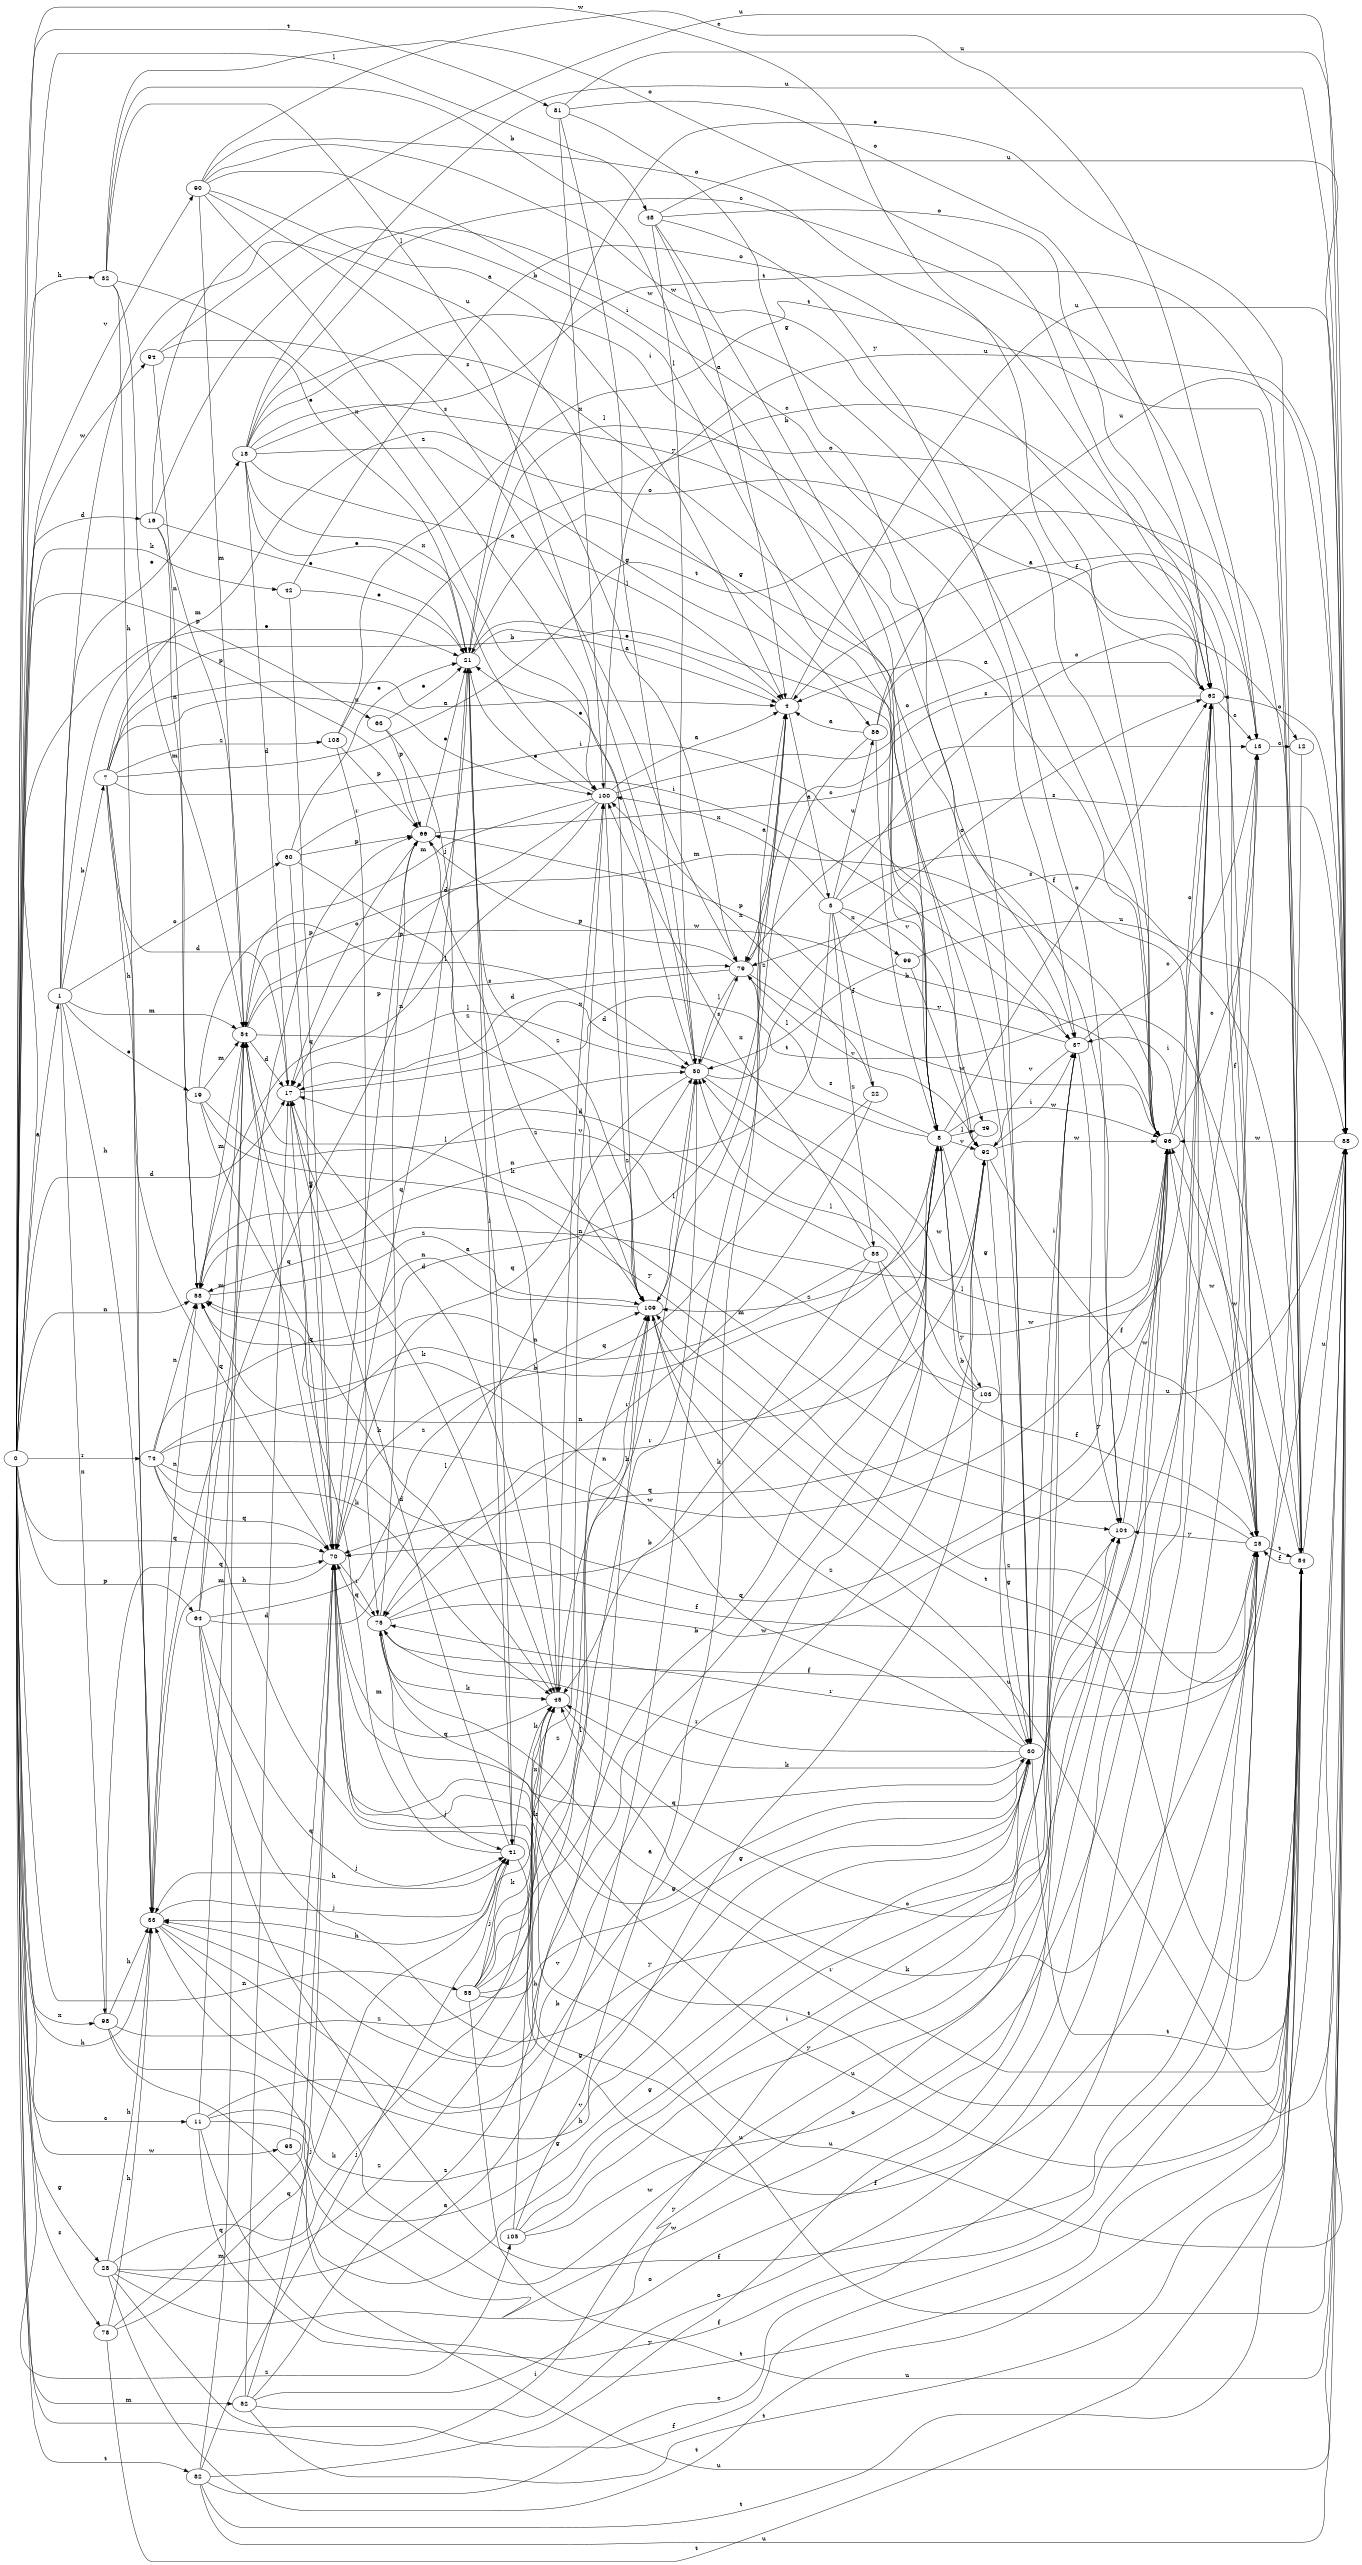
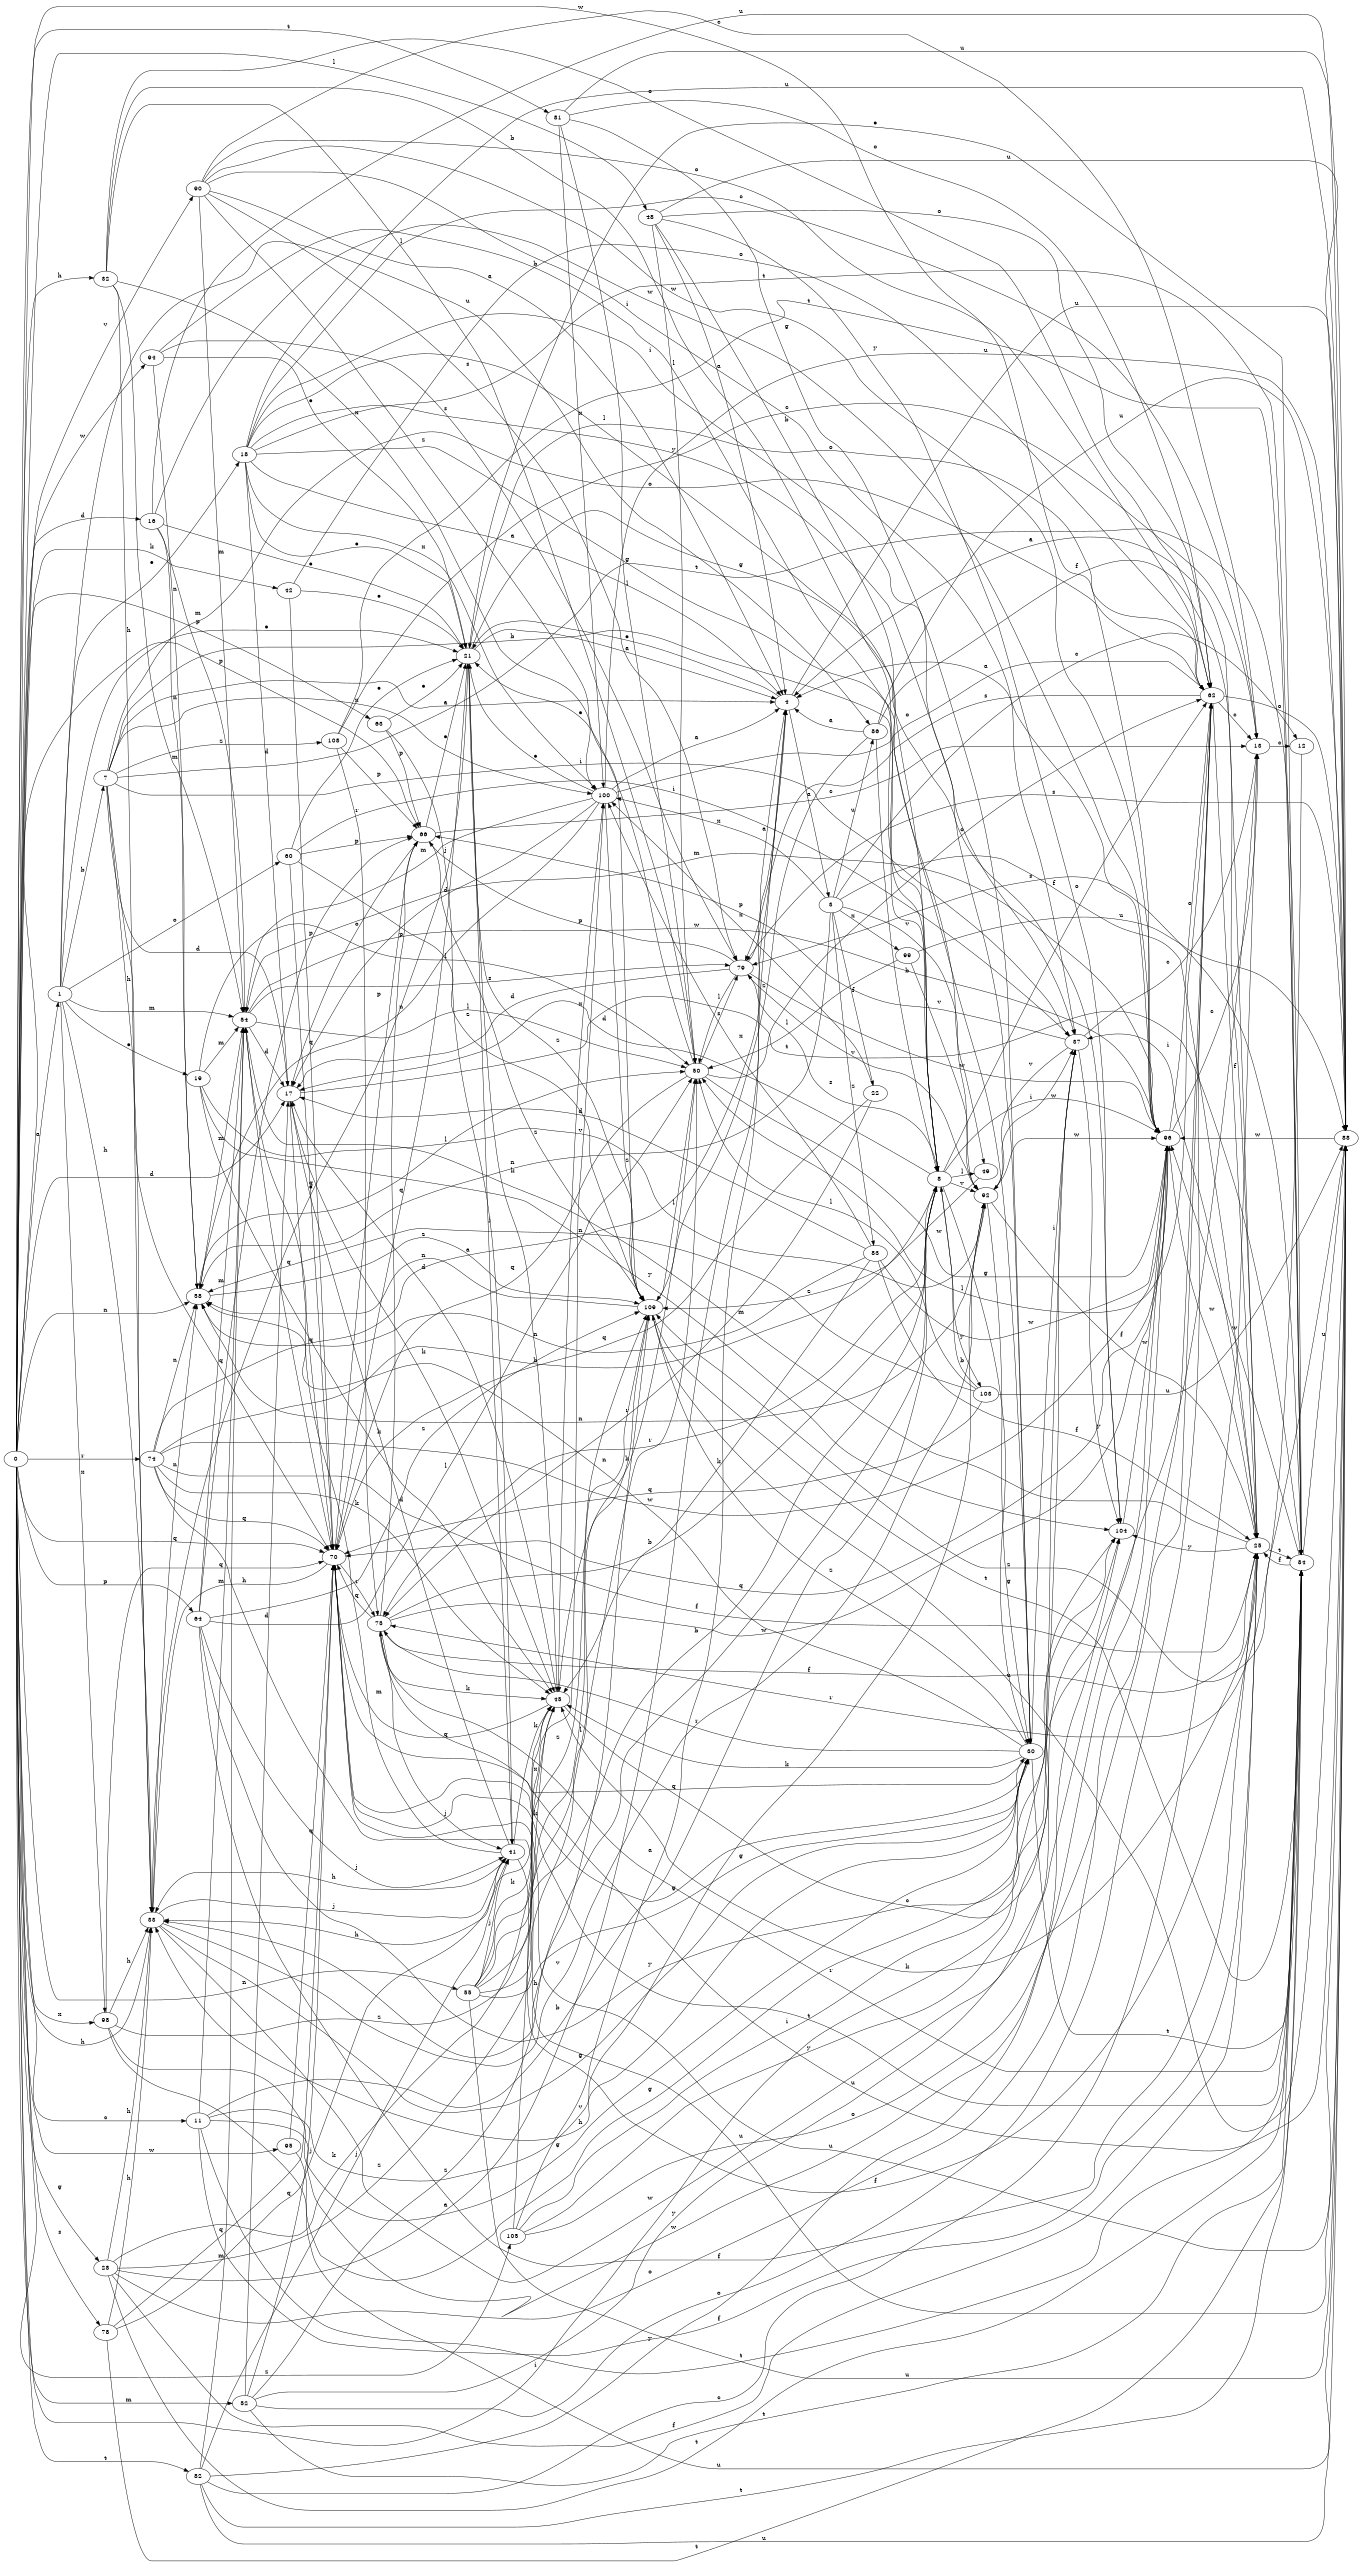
edge "88" -> "62": reversed
